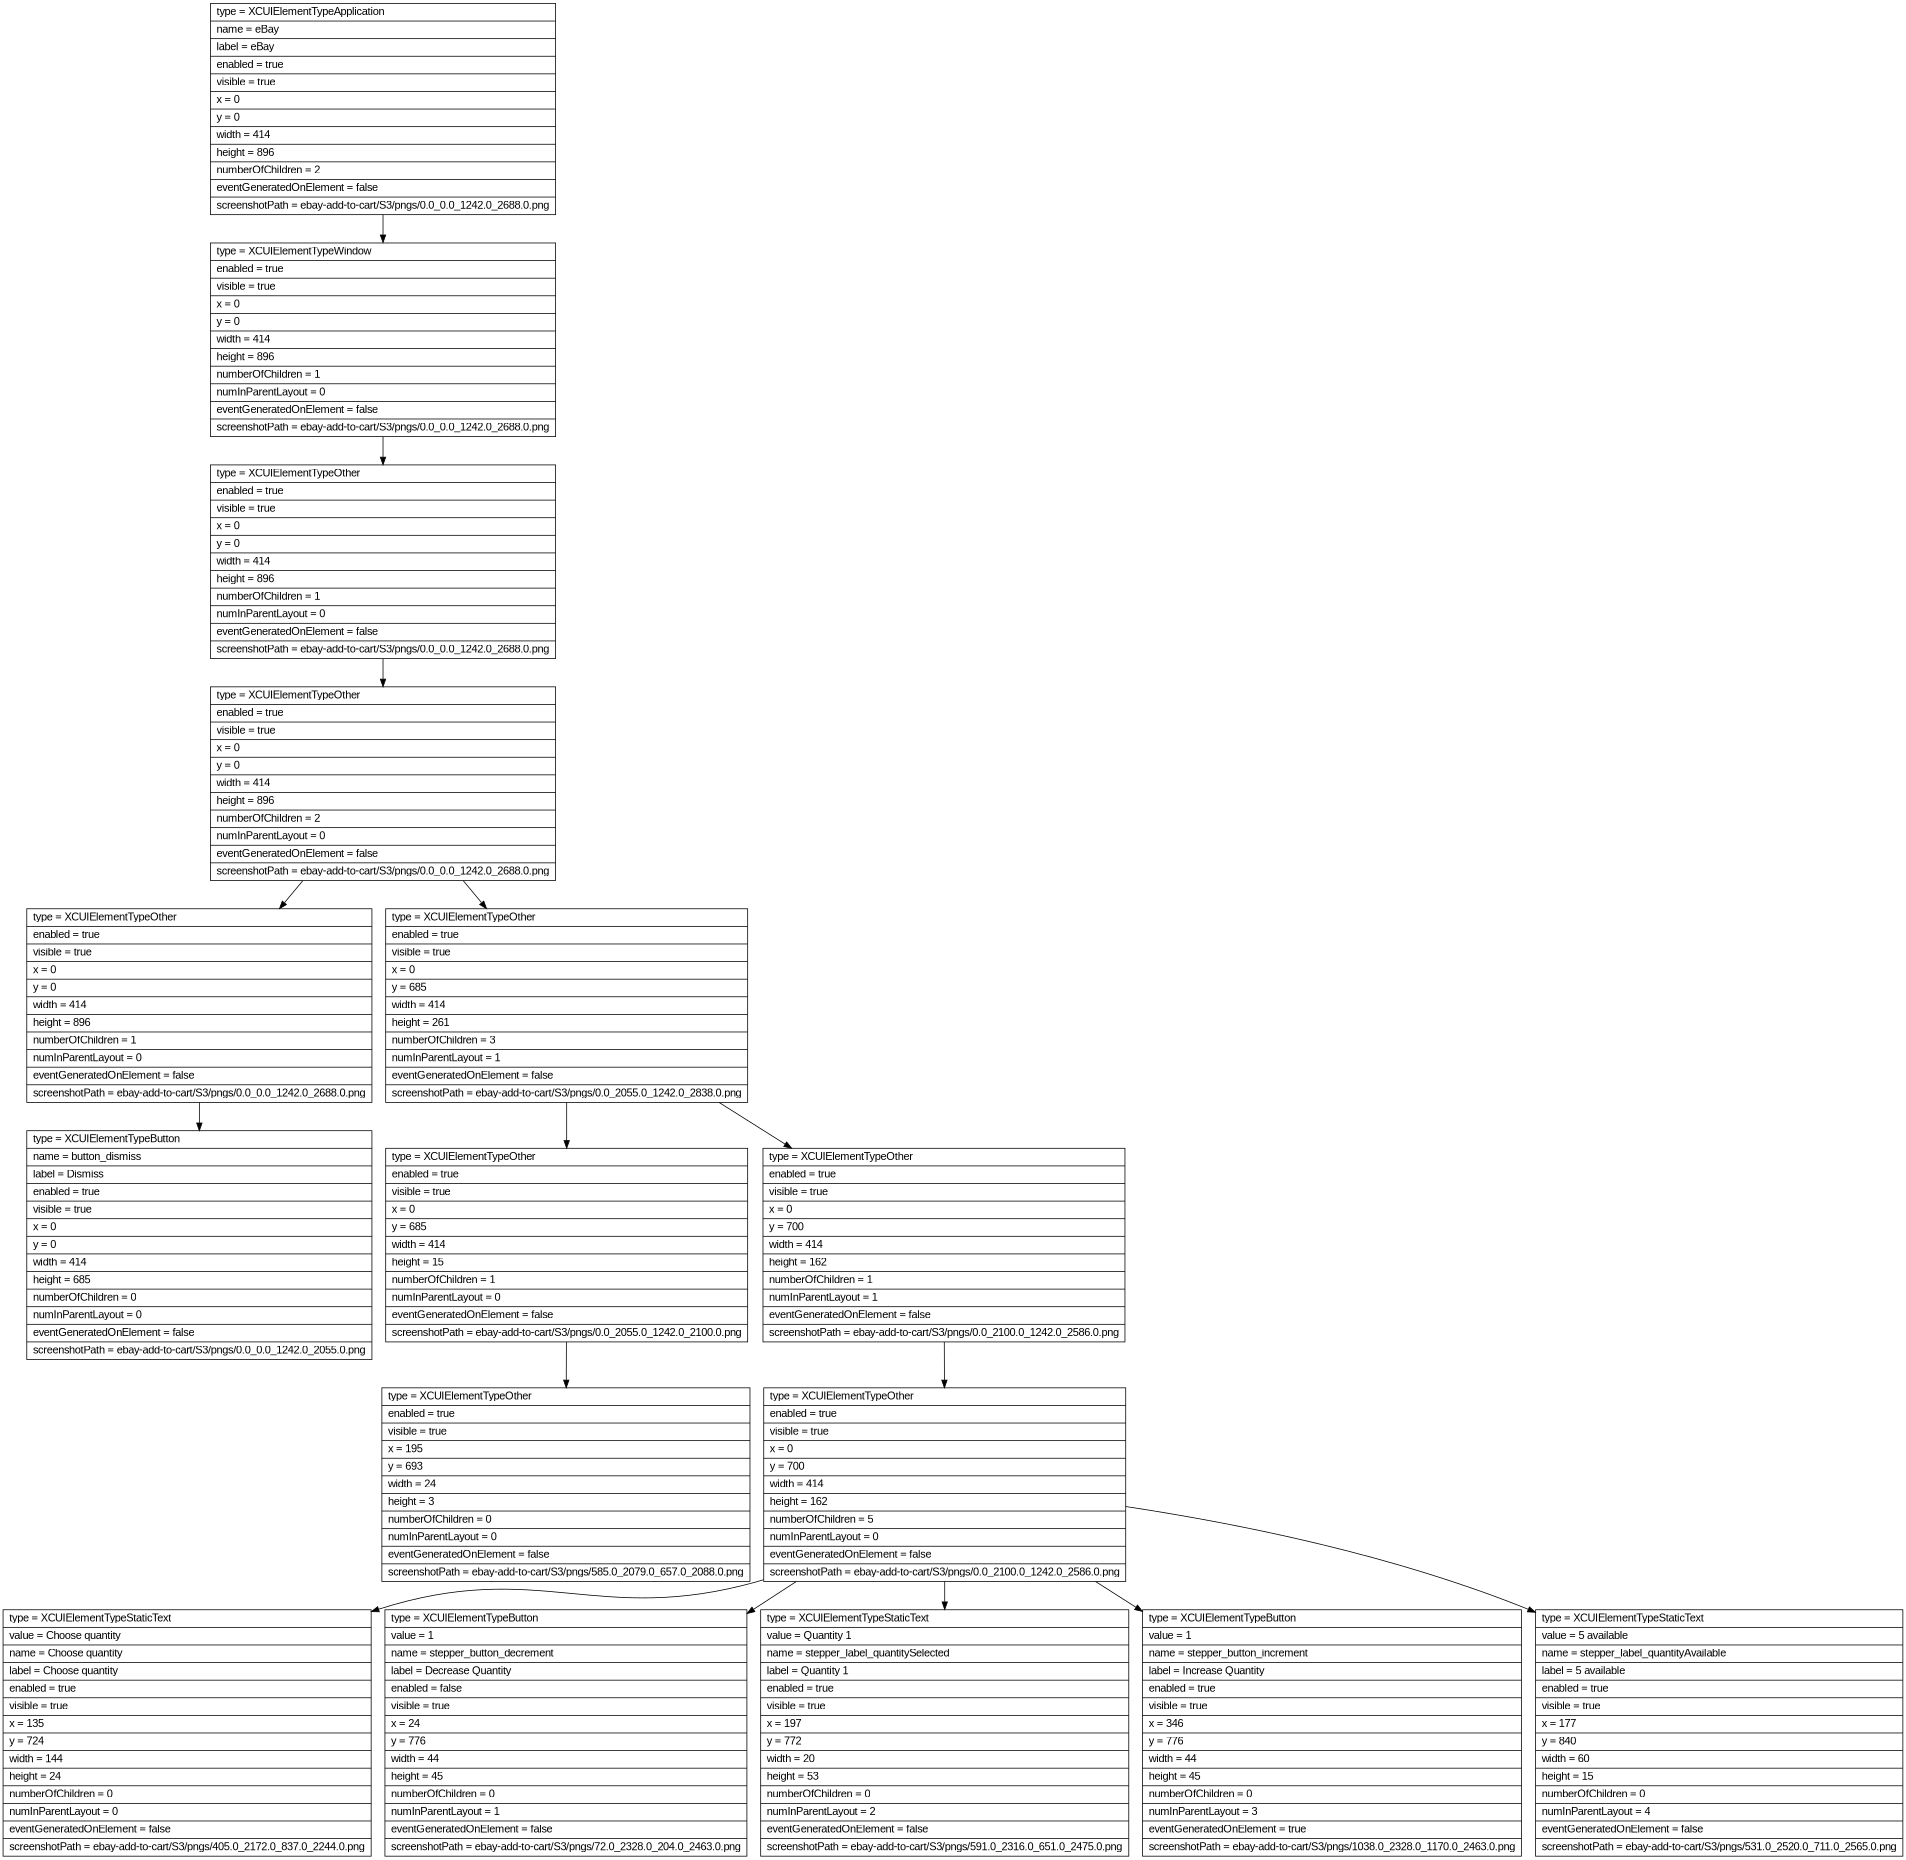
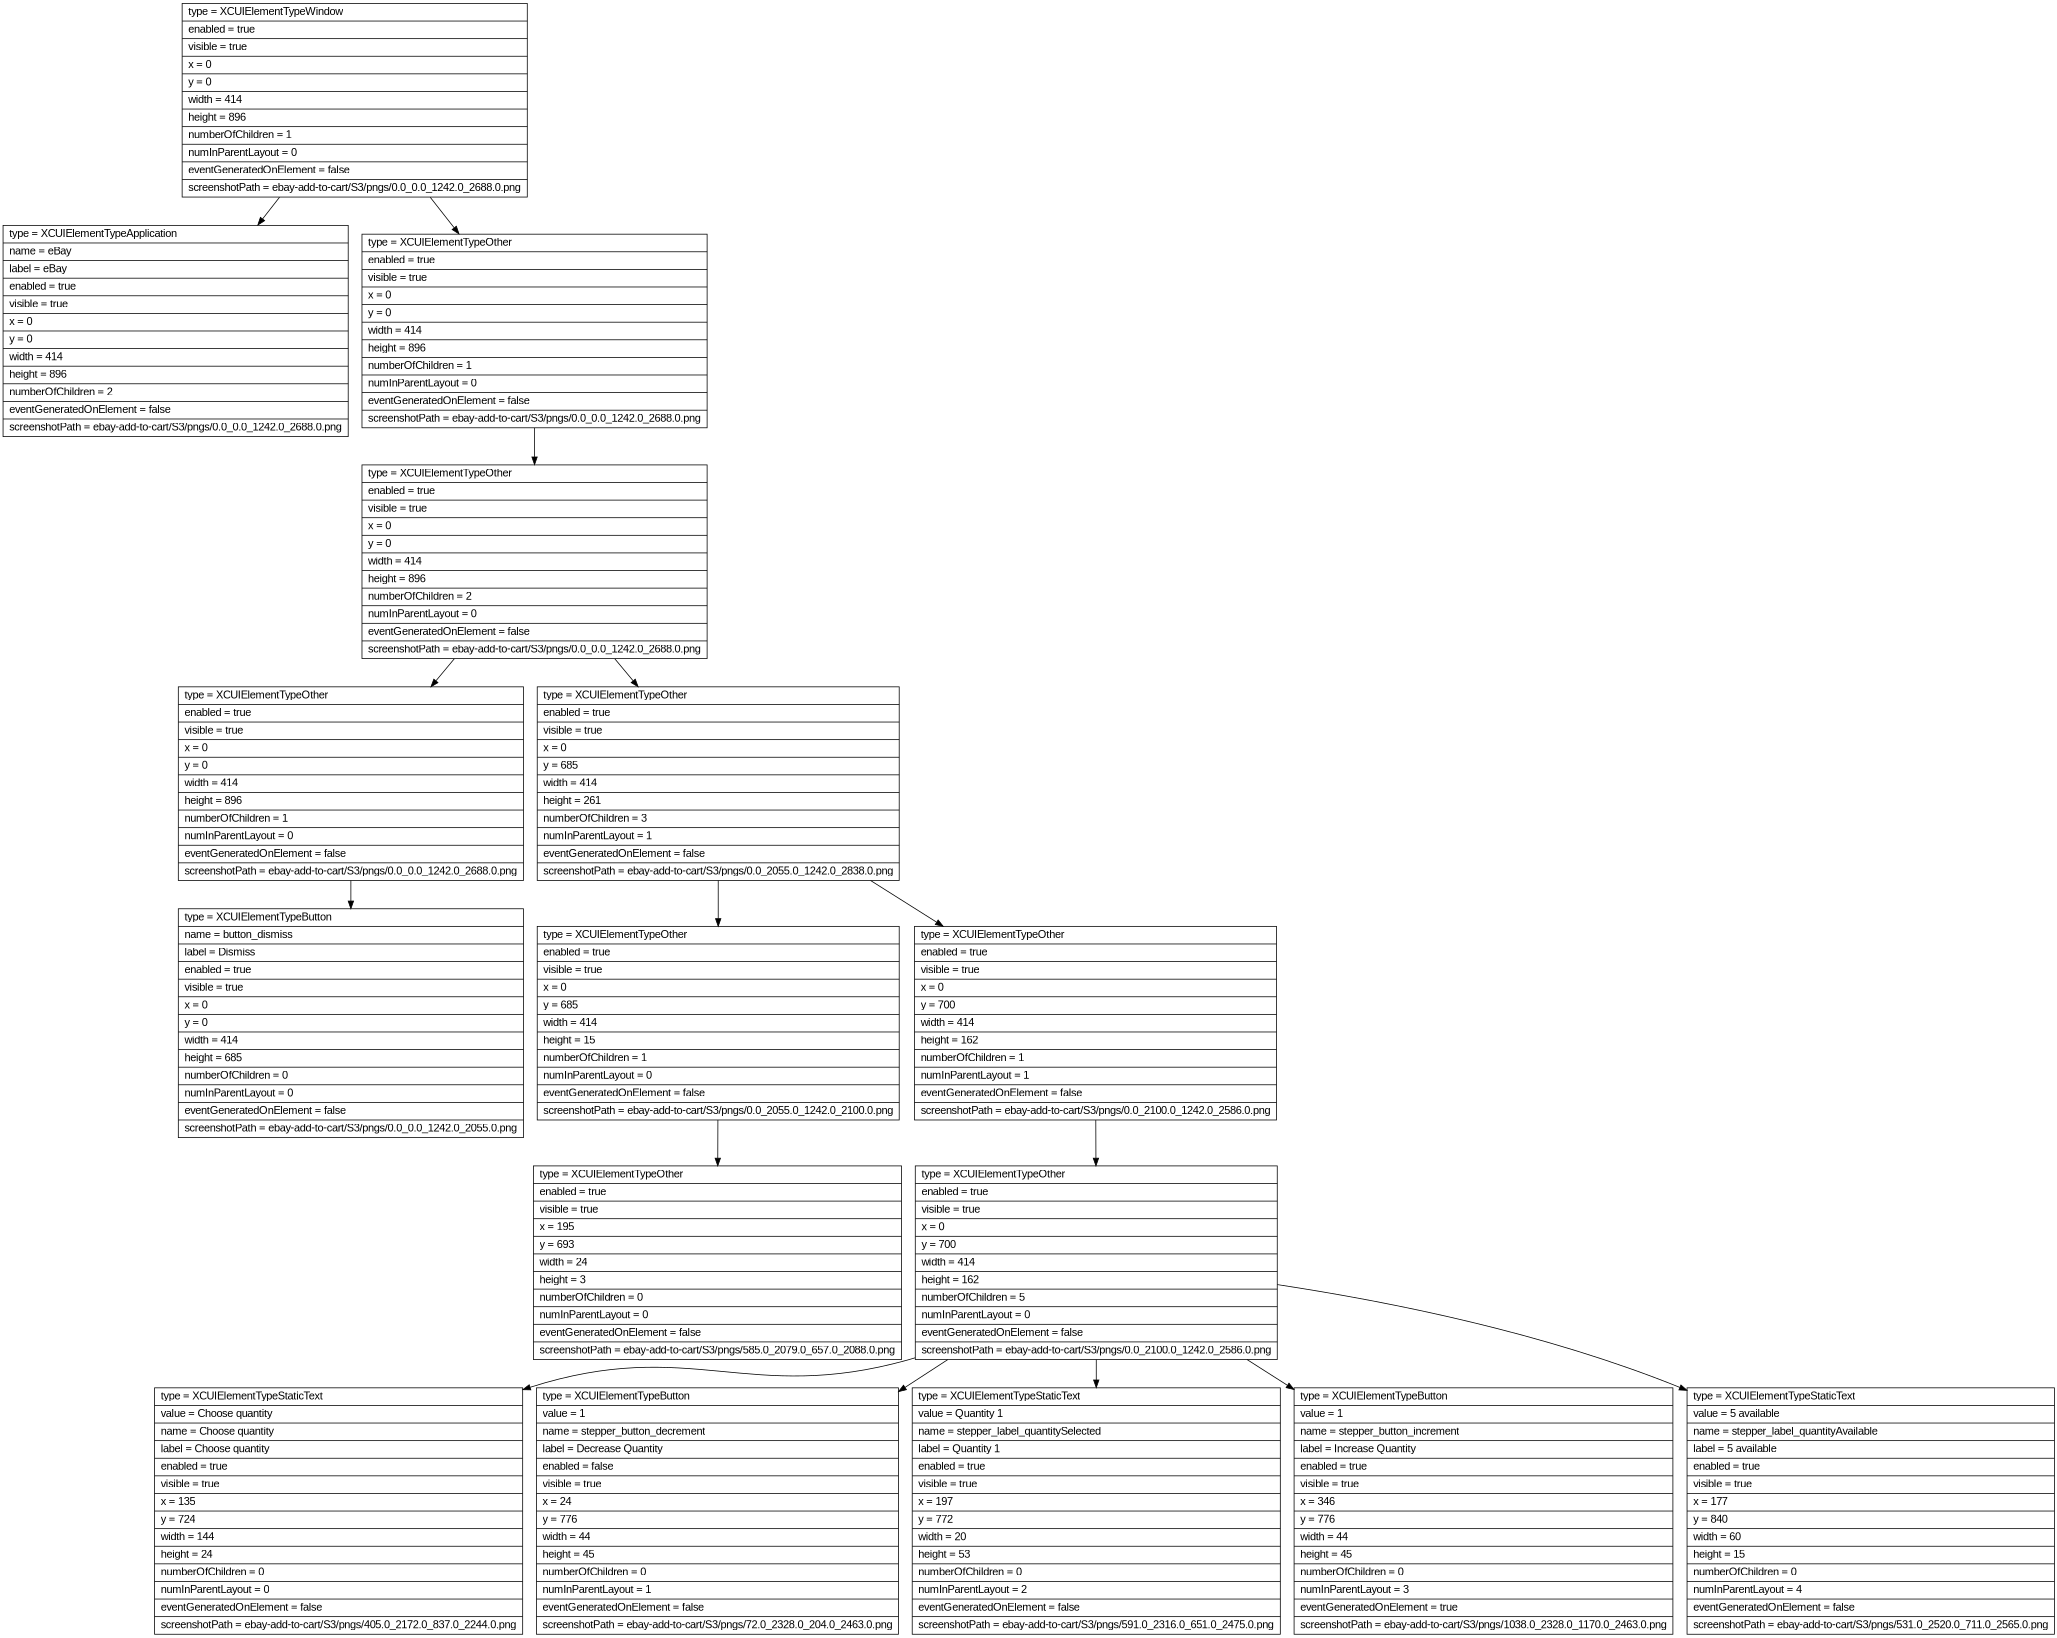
edge "type = XCUIElementTypeApplication" -> "type = XCUIElementTypeWindow": reversed
